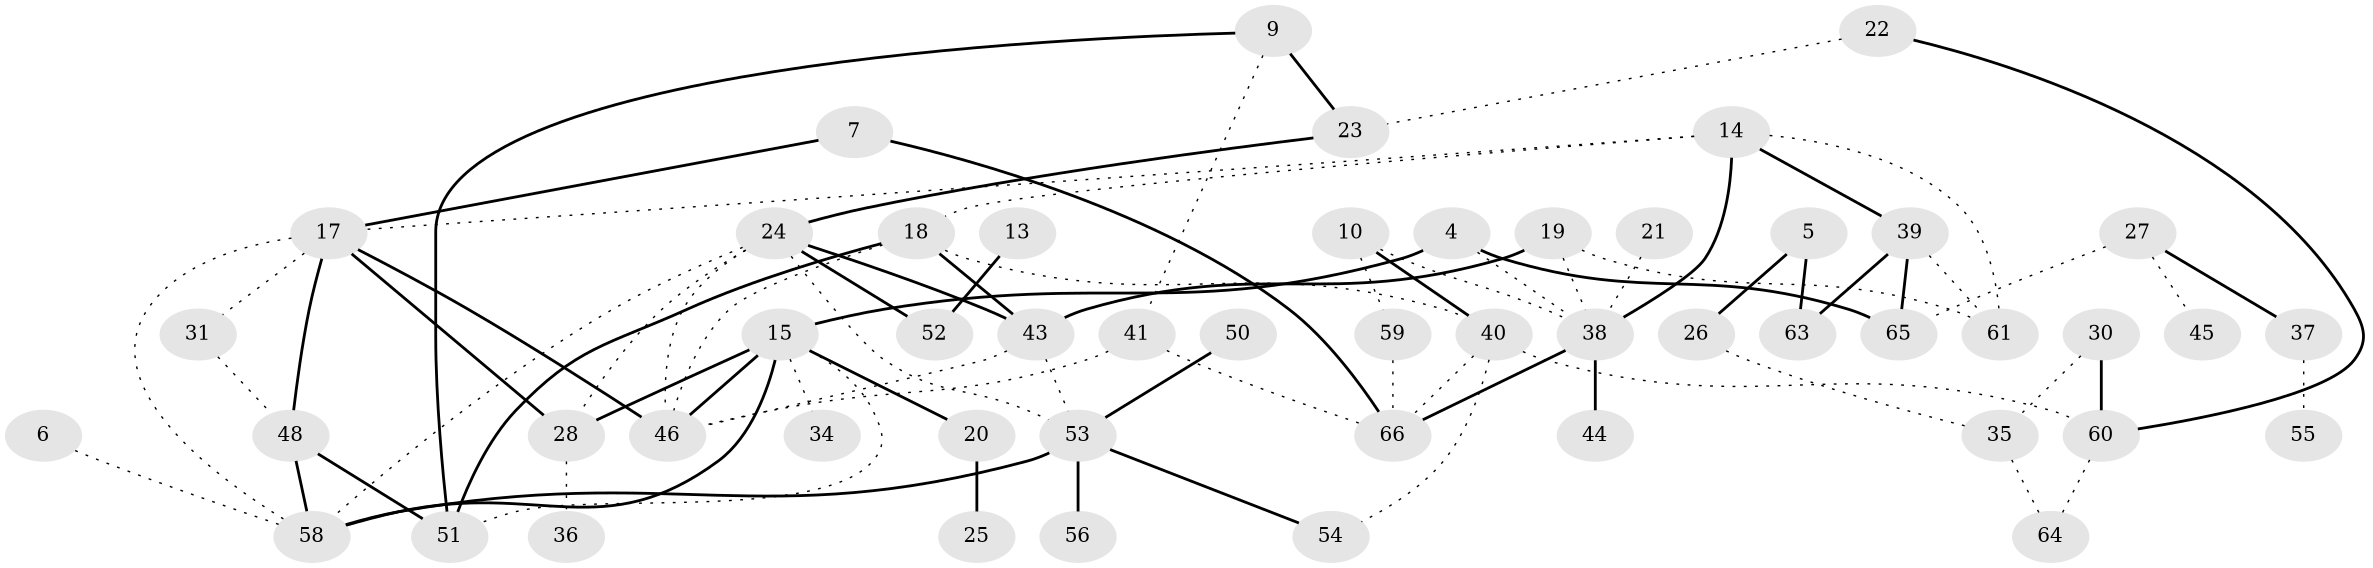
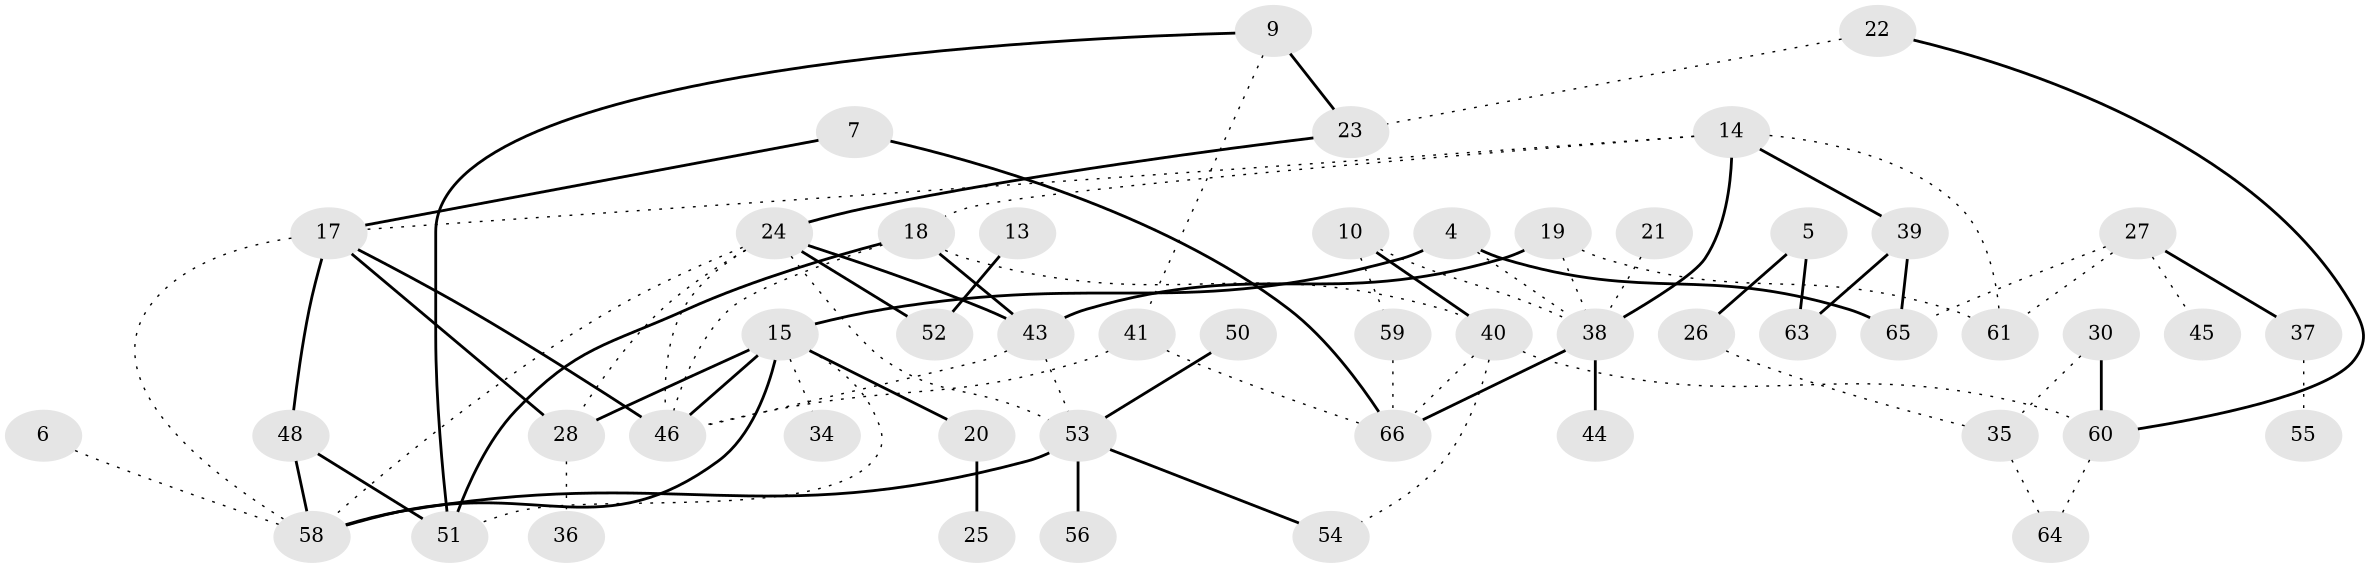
edge "39" -- "61": now "27" -- "61"
node "31": removed
